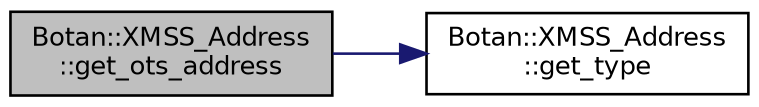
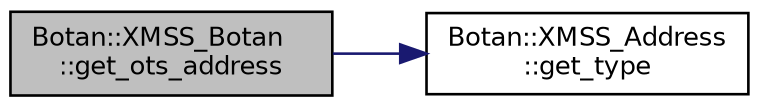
node "Botan::XMSS_Address ::get_ots_address": label "Botan::XMSS_Address ::get_ots_address" -> "Botan::XMSS_Botan ::get_ots_address"
